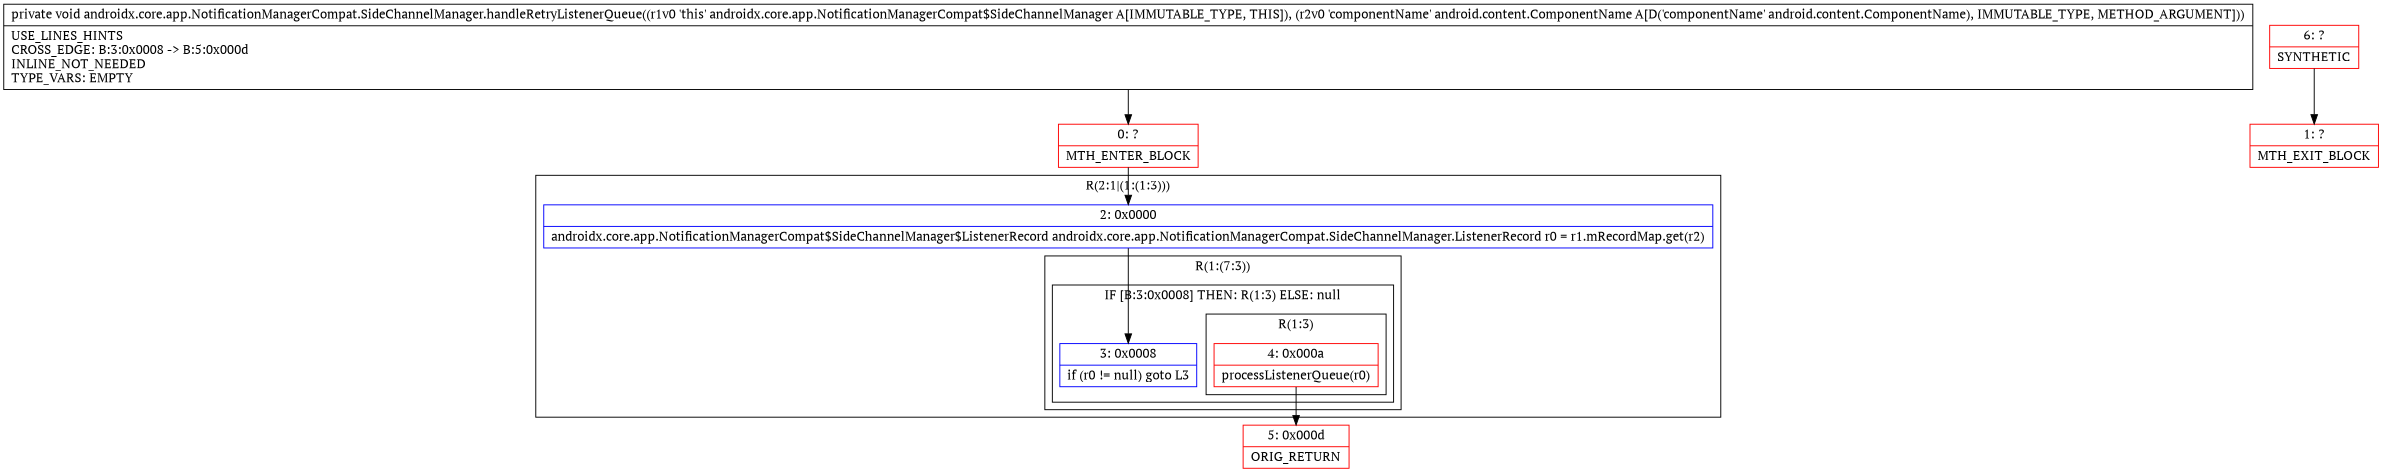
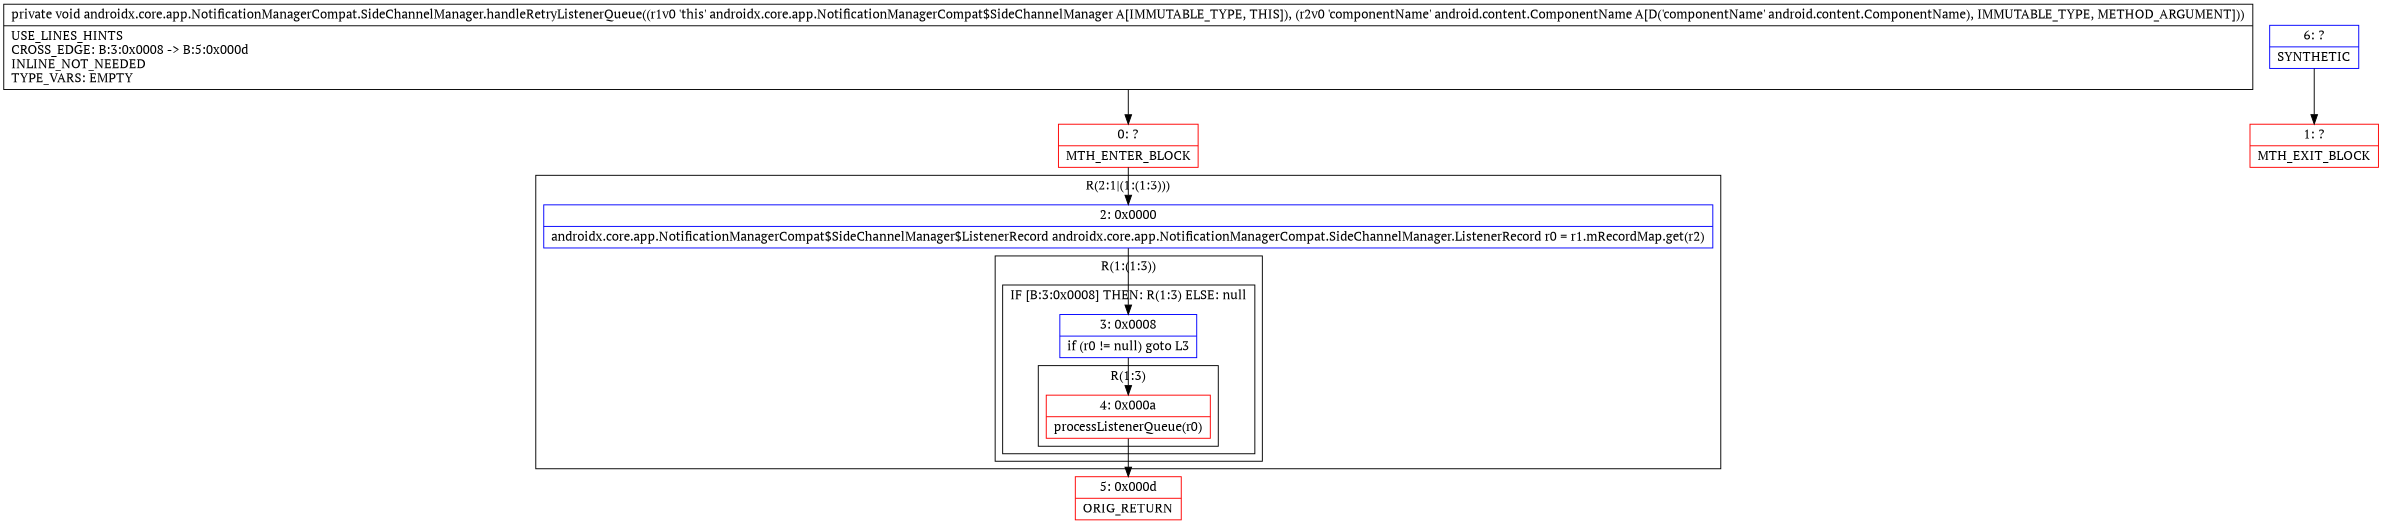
node "6: ?": color red -> blue
cluster "R(1:(7:3))": label "R(1:(7:3))" -> "R(1:(1:3))"
edge "3: 0x0008" -> "4: 0x000a": added
